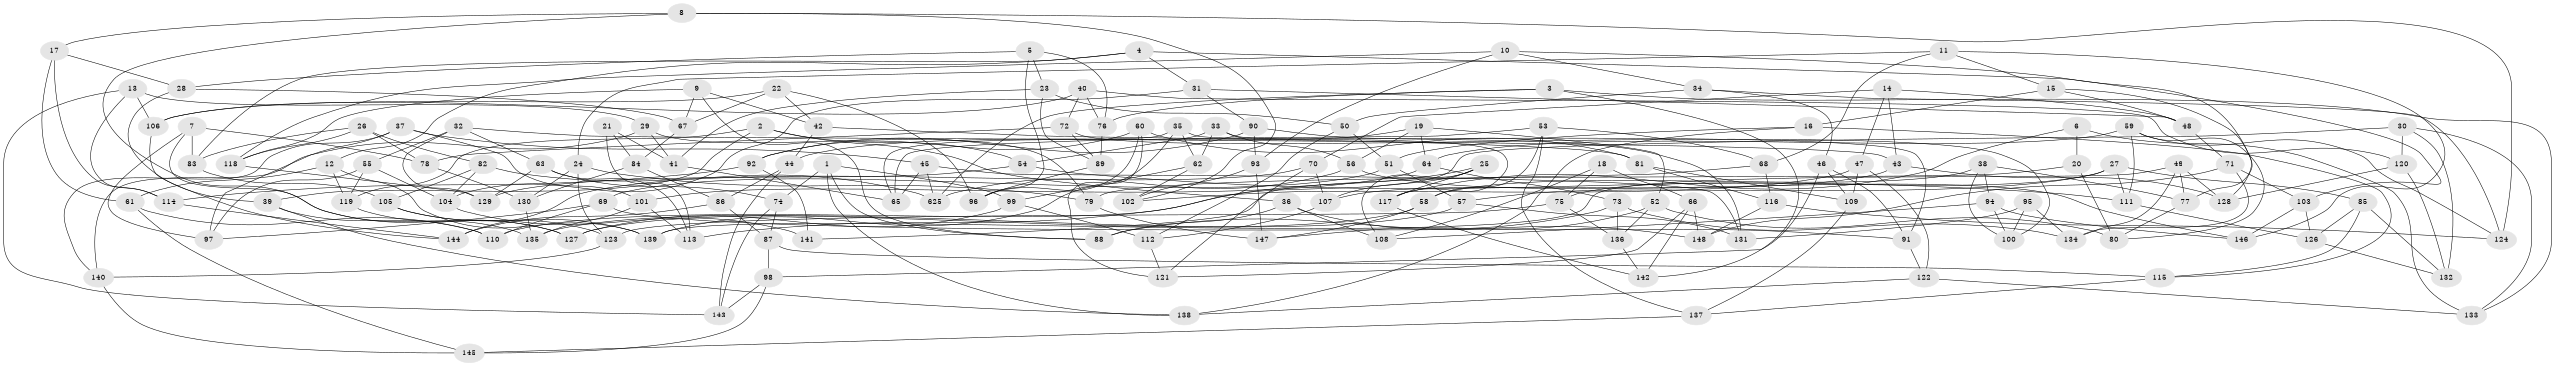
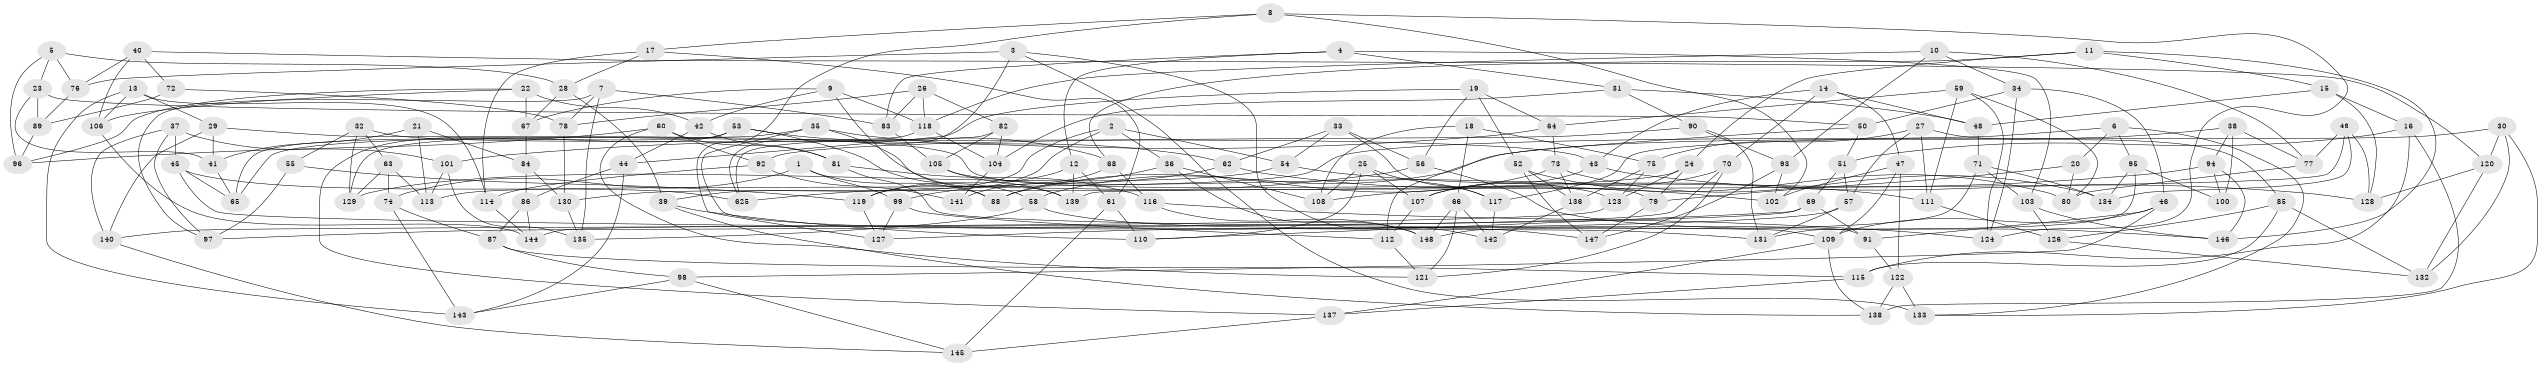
edge "72" -- "100": removed
edge "6" -- "95": added
edge "55" -- "104": now "118" -- "104"
edge "1" -- "138": now "109" -- "138"
